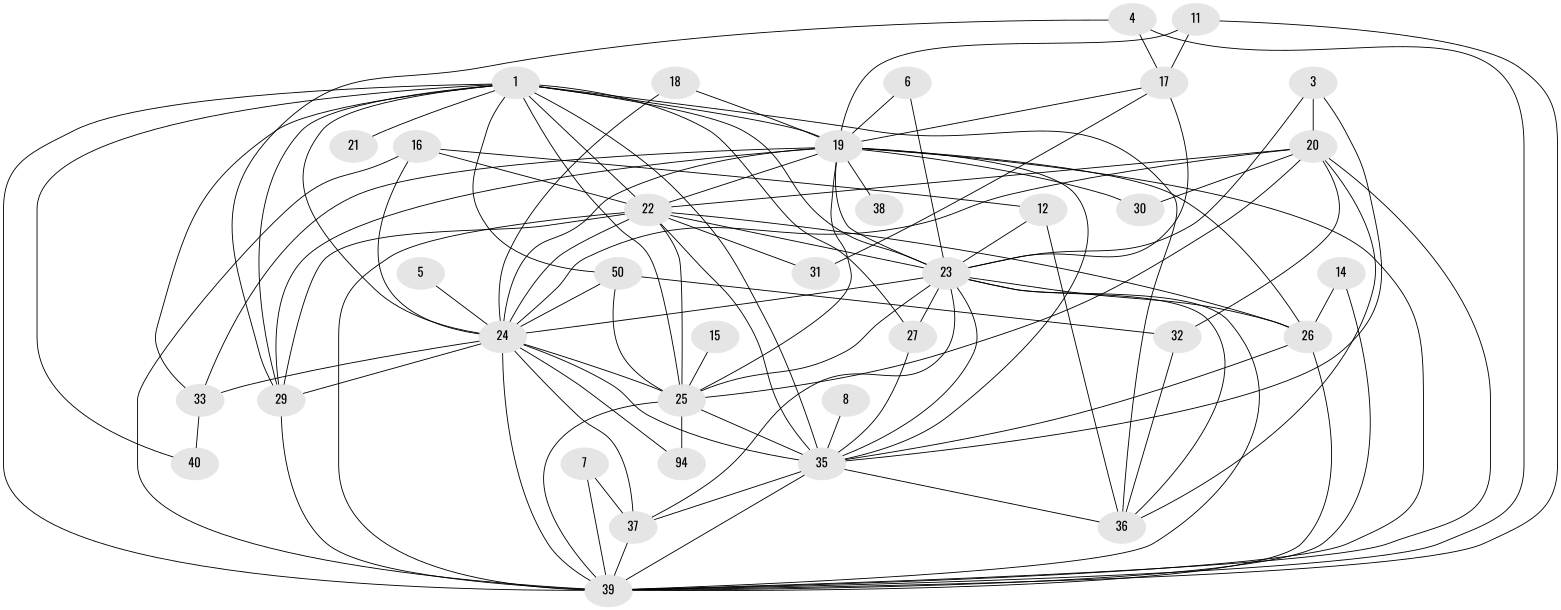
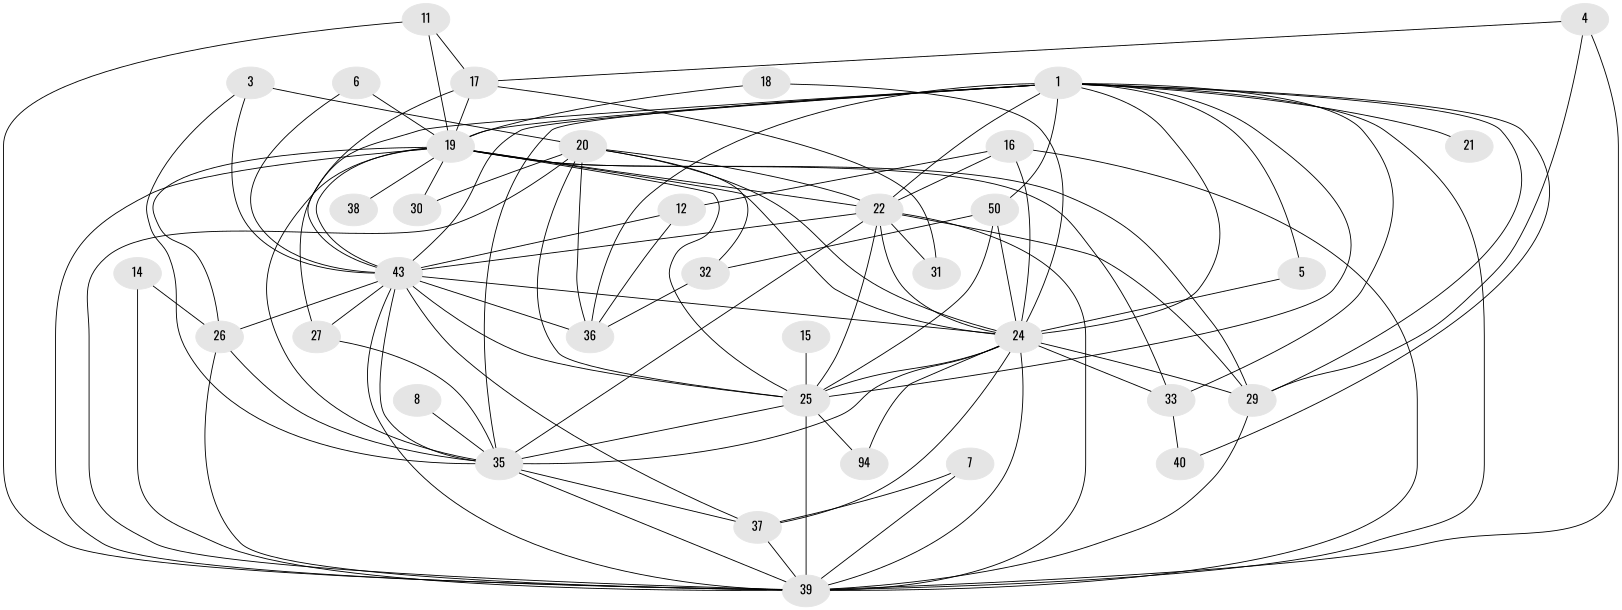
edge "1" -- "5": added
edge "22" -- "26": removed
node "23": label "23" -> "43"
edge "35" -- "36": removed
